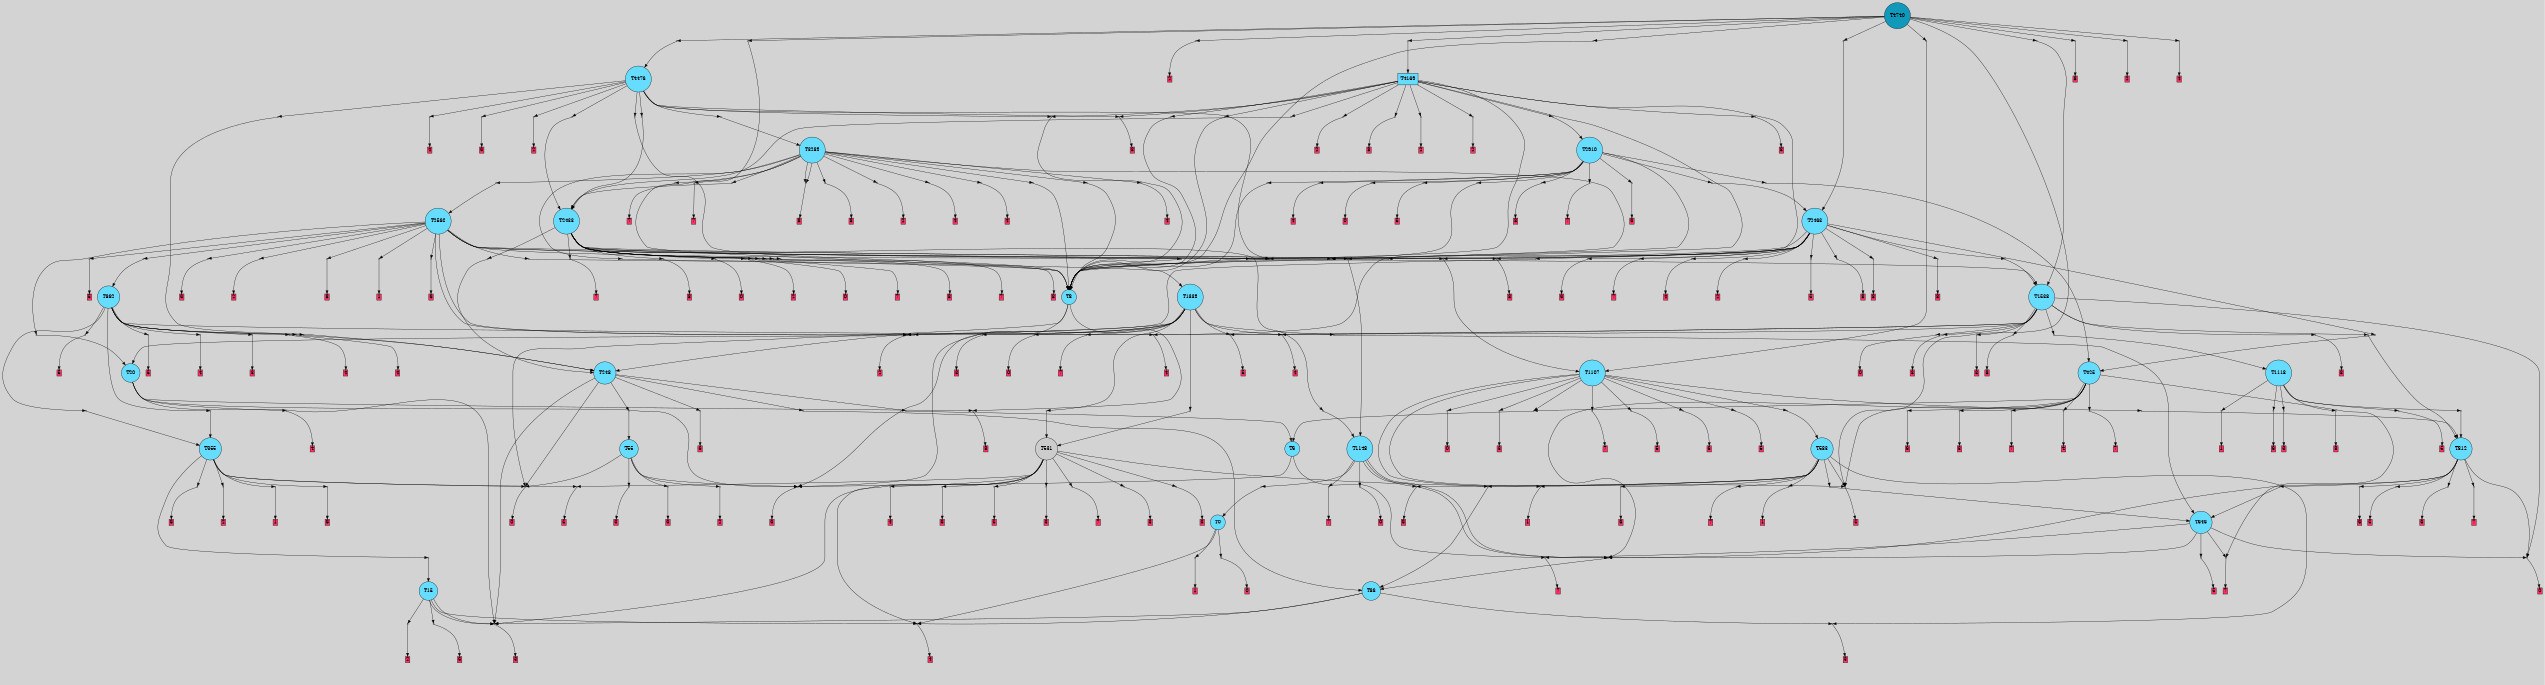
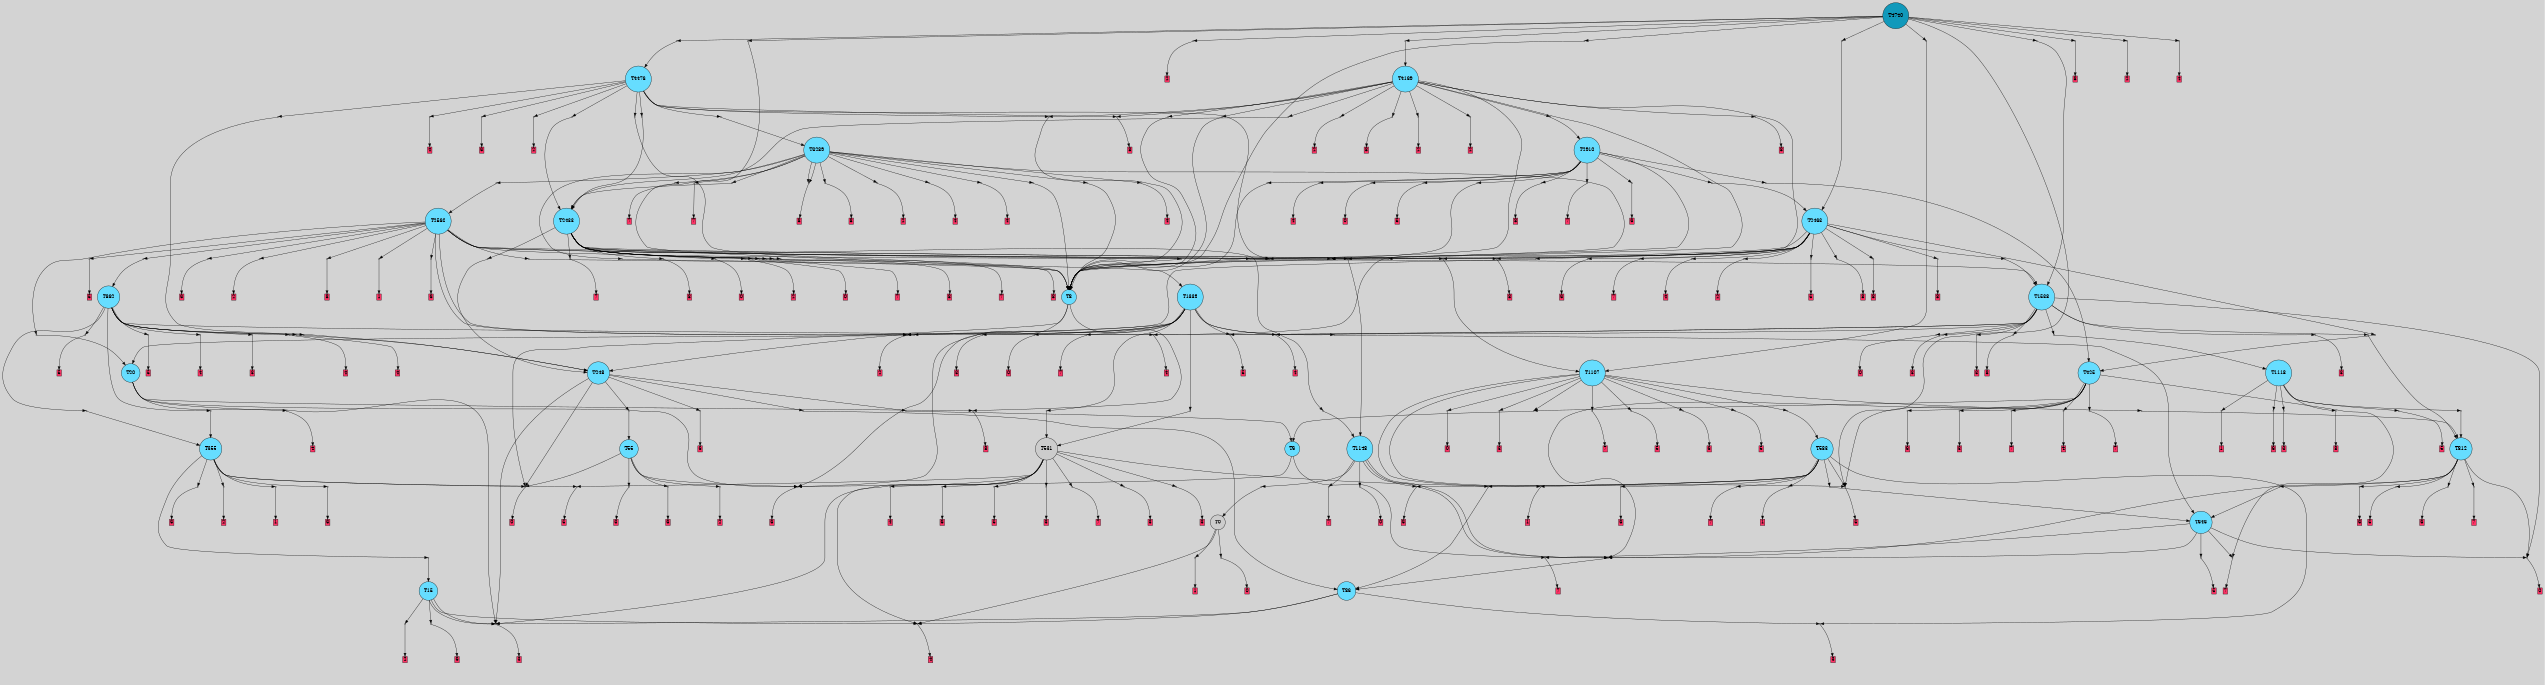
node "T4169": shape box -> circle
node "T0": fillcolor #66ddff -> #cccccc
